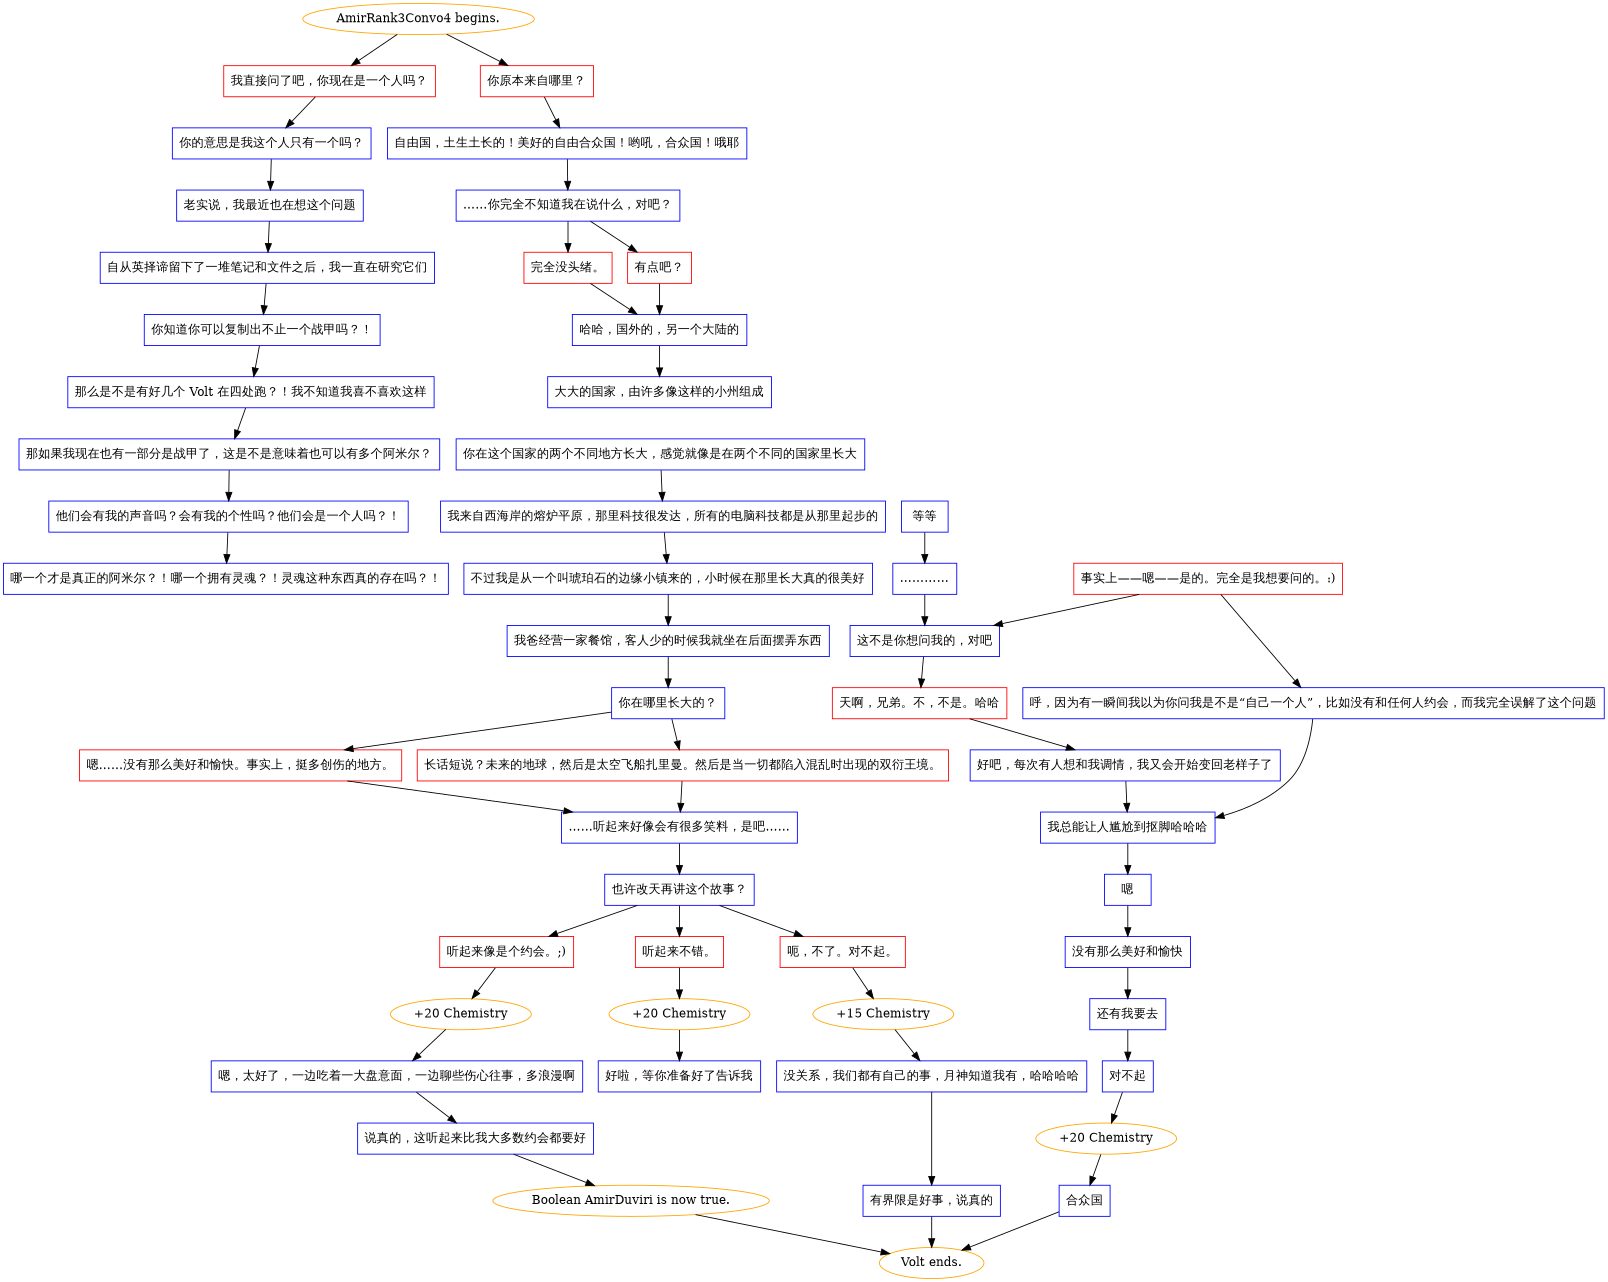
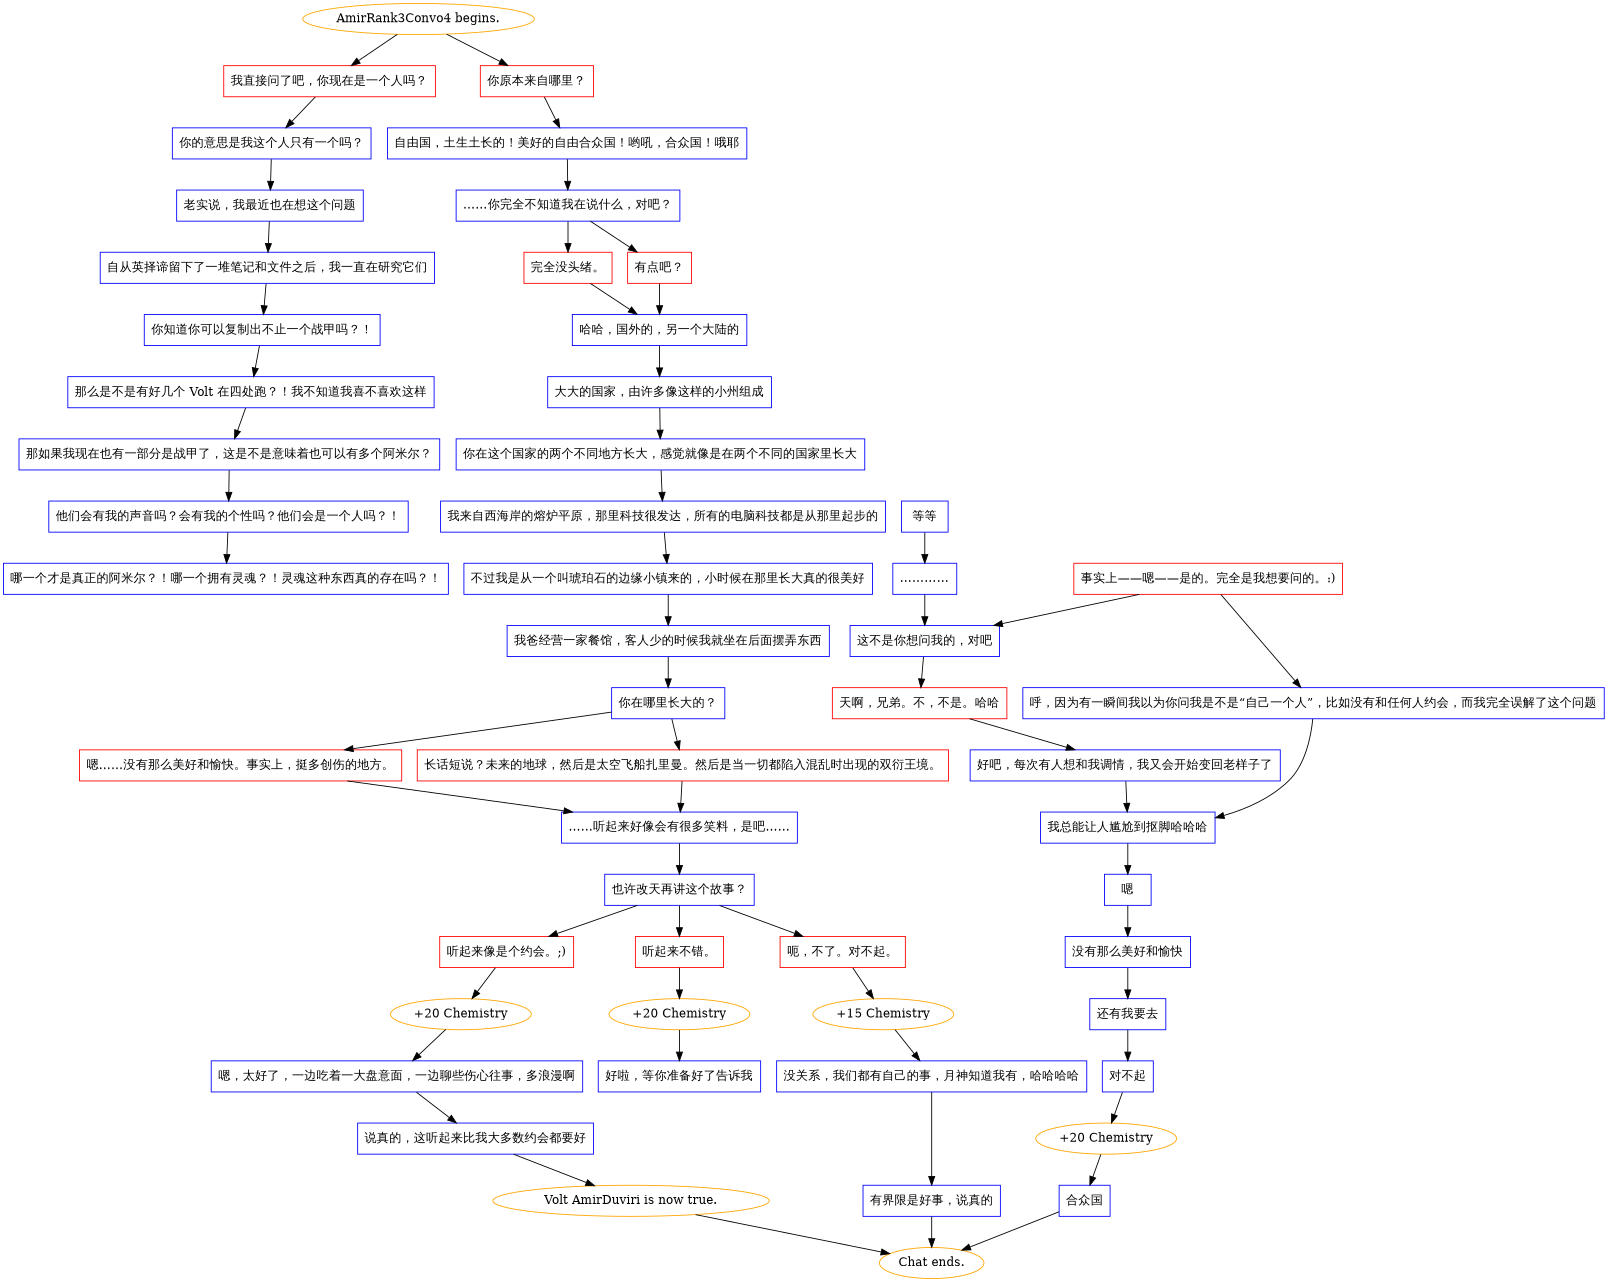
edge "大大的国家，由许多像这样的小州组成" -> "你在这个国家的两个不同地方长大，感觉就像是在两个不同的国家里长大": added
node "Boolean AmirDuviri is now true.": label "Boolean AmirDuviri is now true." -> "Volt AmirDuviri is now true."
node "Volt ends.": label "Volt ends." -> "Chat ends."
